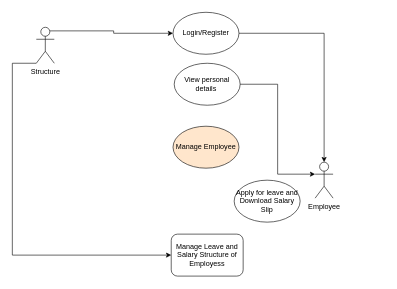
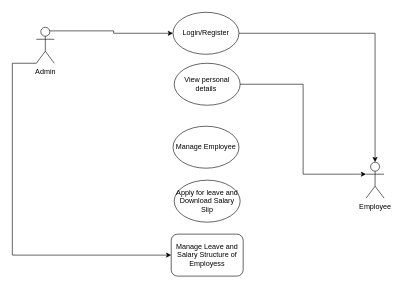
node "Structure": label "Structure" -> "Admin"
node "Manage Employee": fillcolor #ffe6cc -> #ffffff
node "Employee": moved (324, 180) -> (375, 180)
node "Apply for leave and Download Salary Slip": moved (267, 201) -> (207, 201)
